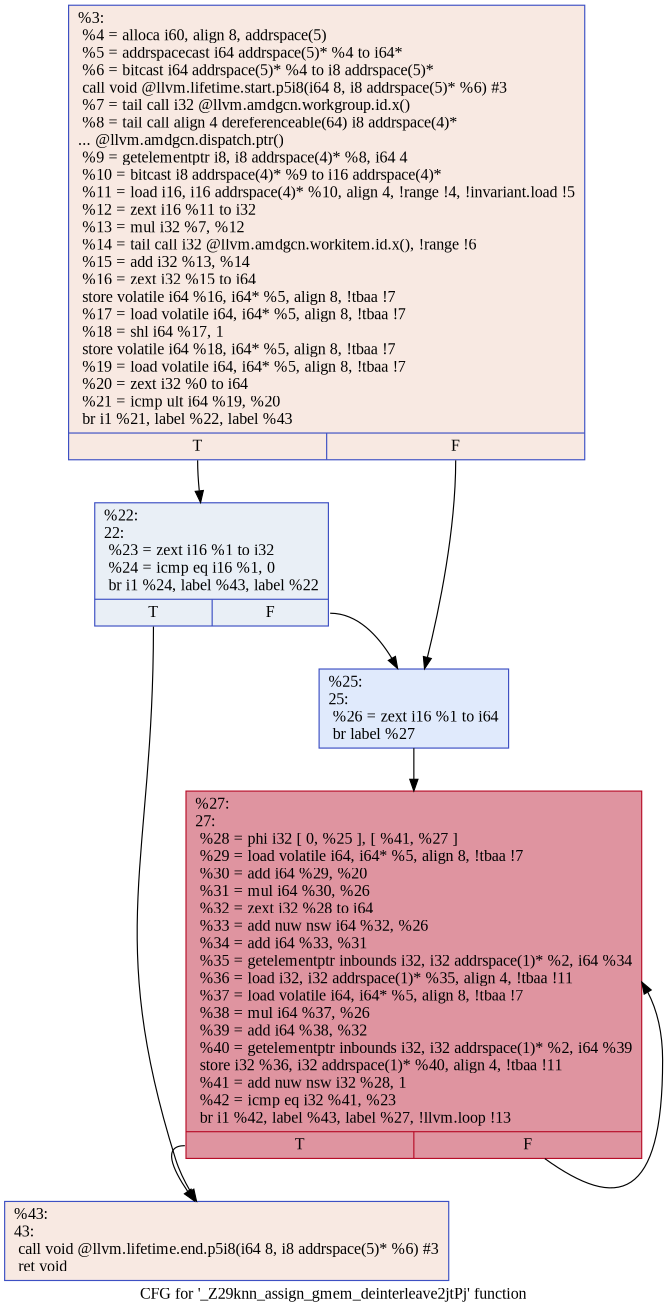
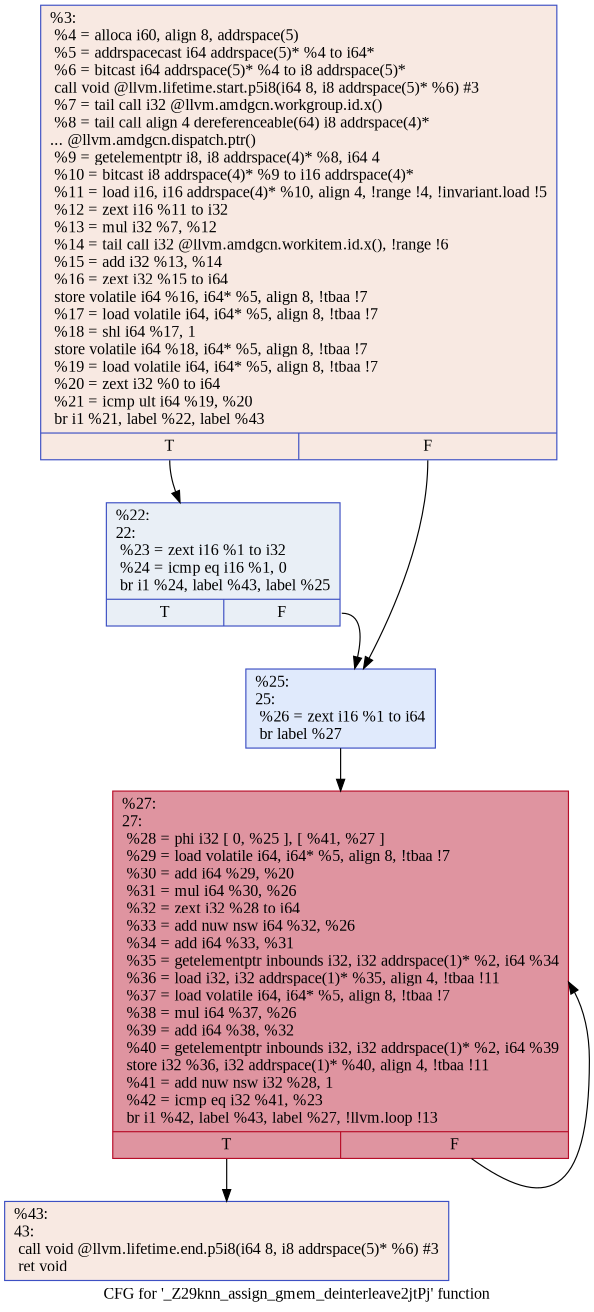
node "%22:": text "br i1 %24, label %43, label %22" -> "br i1 %24, label %43, label %25"
edge "%22:" -> "%43:": removed
